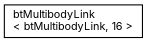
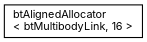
node "btMultibodyLink < btMultibodyLink, 16 >": label "btMultibodyLink < btMultibodyLink, 16 >" -> "btAlignedAllocator < btMultibodyLink, 16 >"
